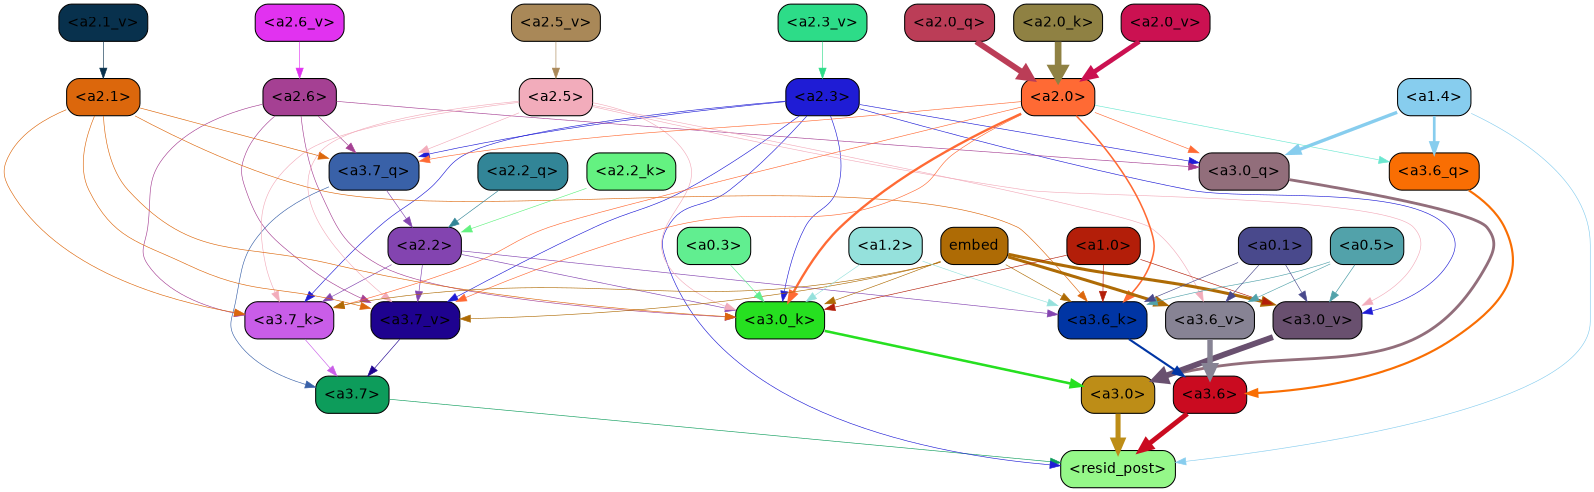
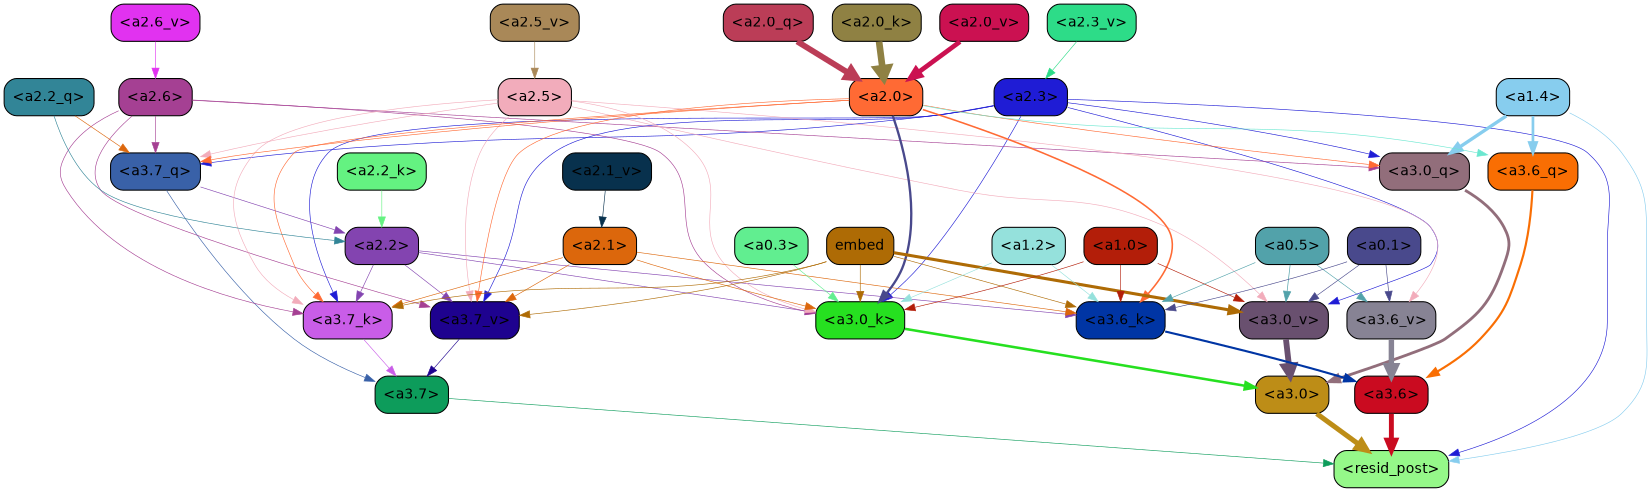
edge "<a2.1>" -> "<a3.7_q>": now "<a2.2_q>" -> "<a3.7_q>"
edge "<a2.0>" -> "<a3.0_k>": color #ff6a34 -> #49498c
edge "embed" -> "<a3.6_v>": removed
